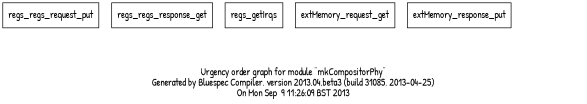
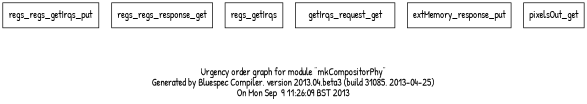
node "regs_regs_request_put": label "regs_regs_request_put" -> "regs_regs_getIrqs_put"
node "extMemory_request_get": label "extMemory_request_get" -> "getIrqs_request_get"
node "pixelsOut_get": added
